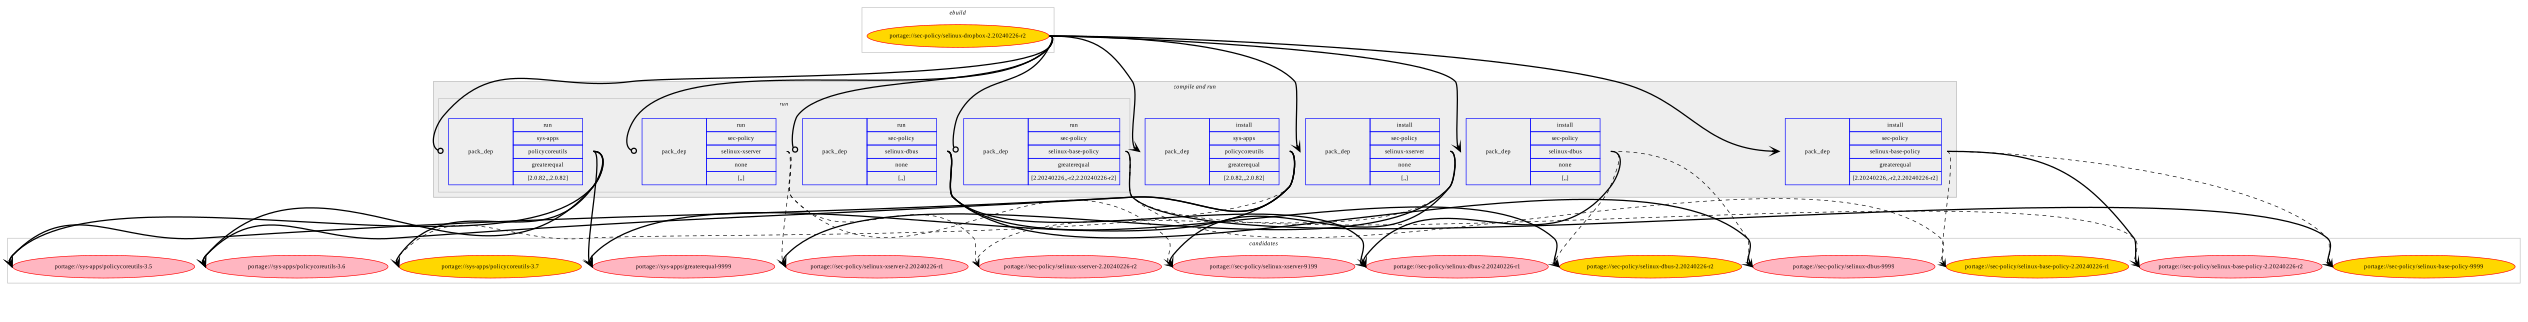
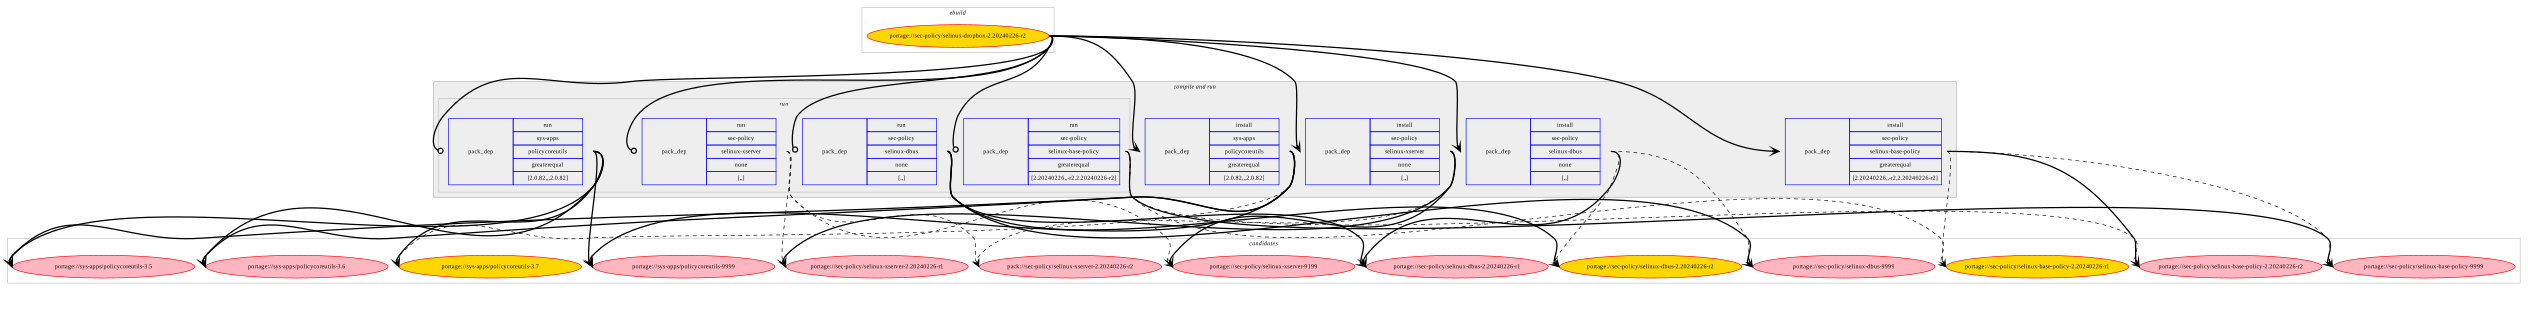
node "portage://sys-apps/greaterequal-9999": label "portage://sys-apps/greaterequal-9999" -> "portage://sys-apps/policycoreutils-9999"
node "portage://sec-policy/selinux-xserver-2.20240226-r2": label "portage://sec-policy/selinux-xserver-2.20240226-r2" -> "pack://sec-policy/selinux-xserver-2.20240226-r2"
node "portage://sec-policy/selinux-base-policy-9999": fillcolor gold -> lightpink
